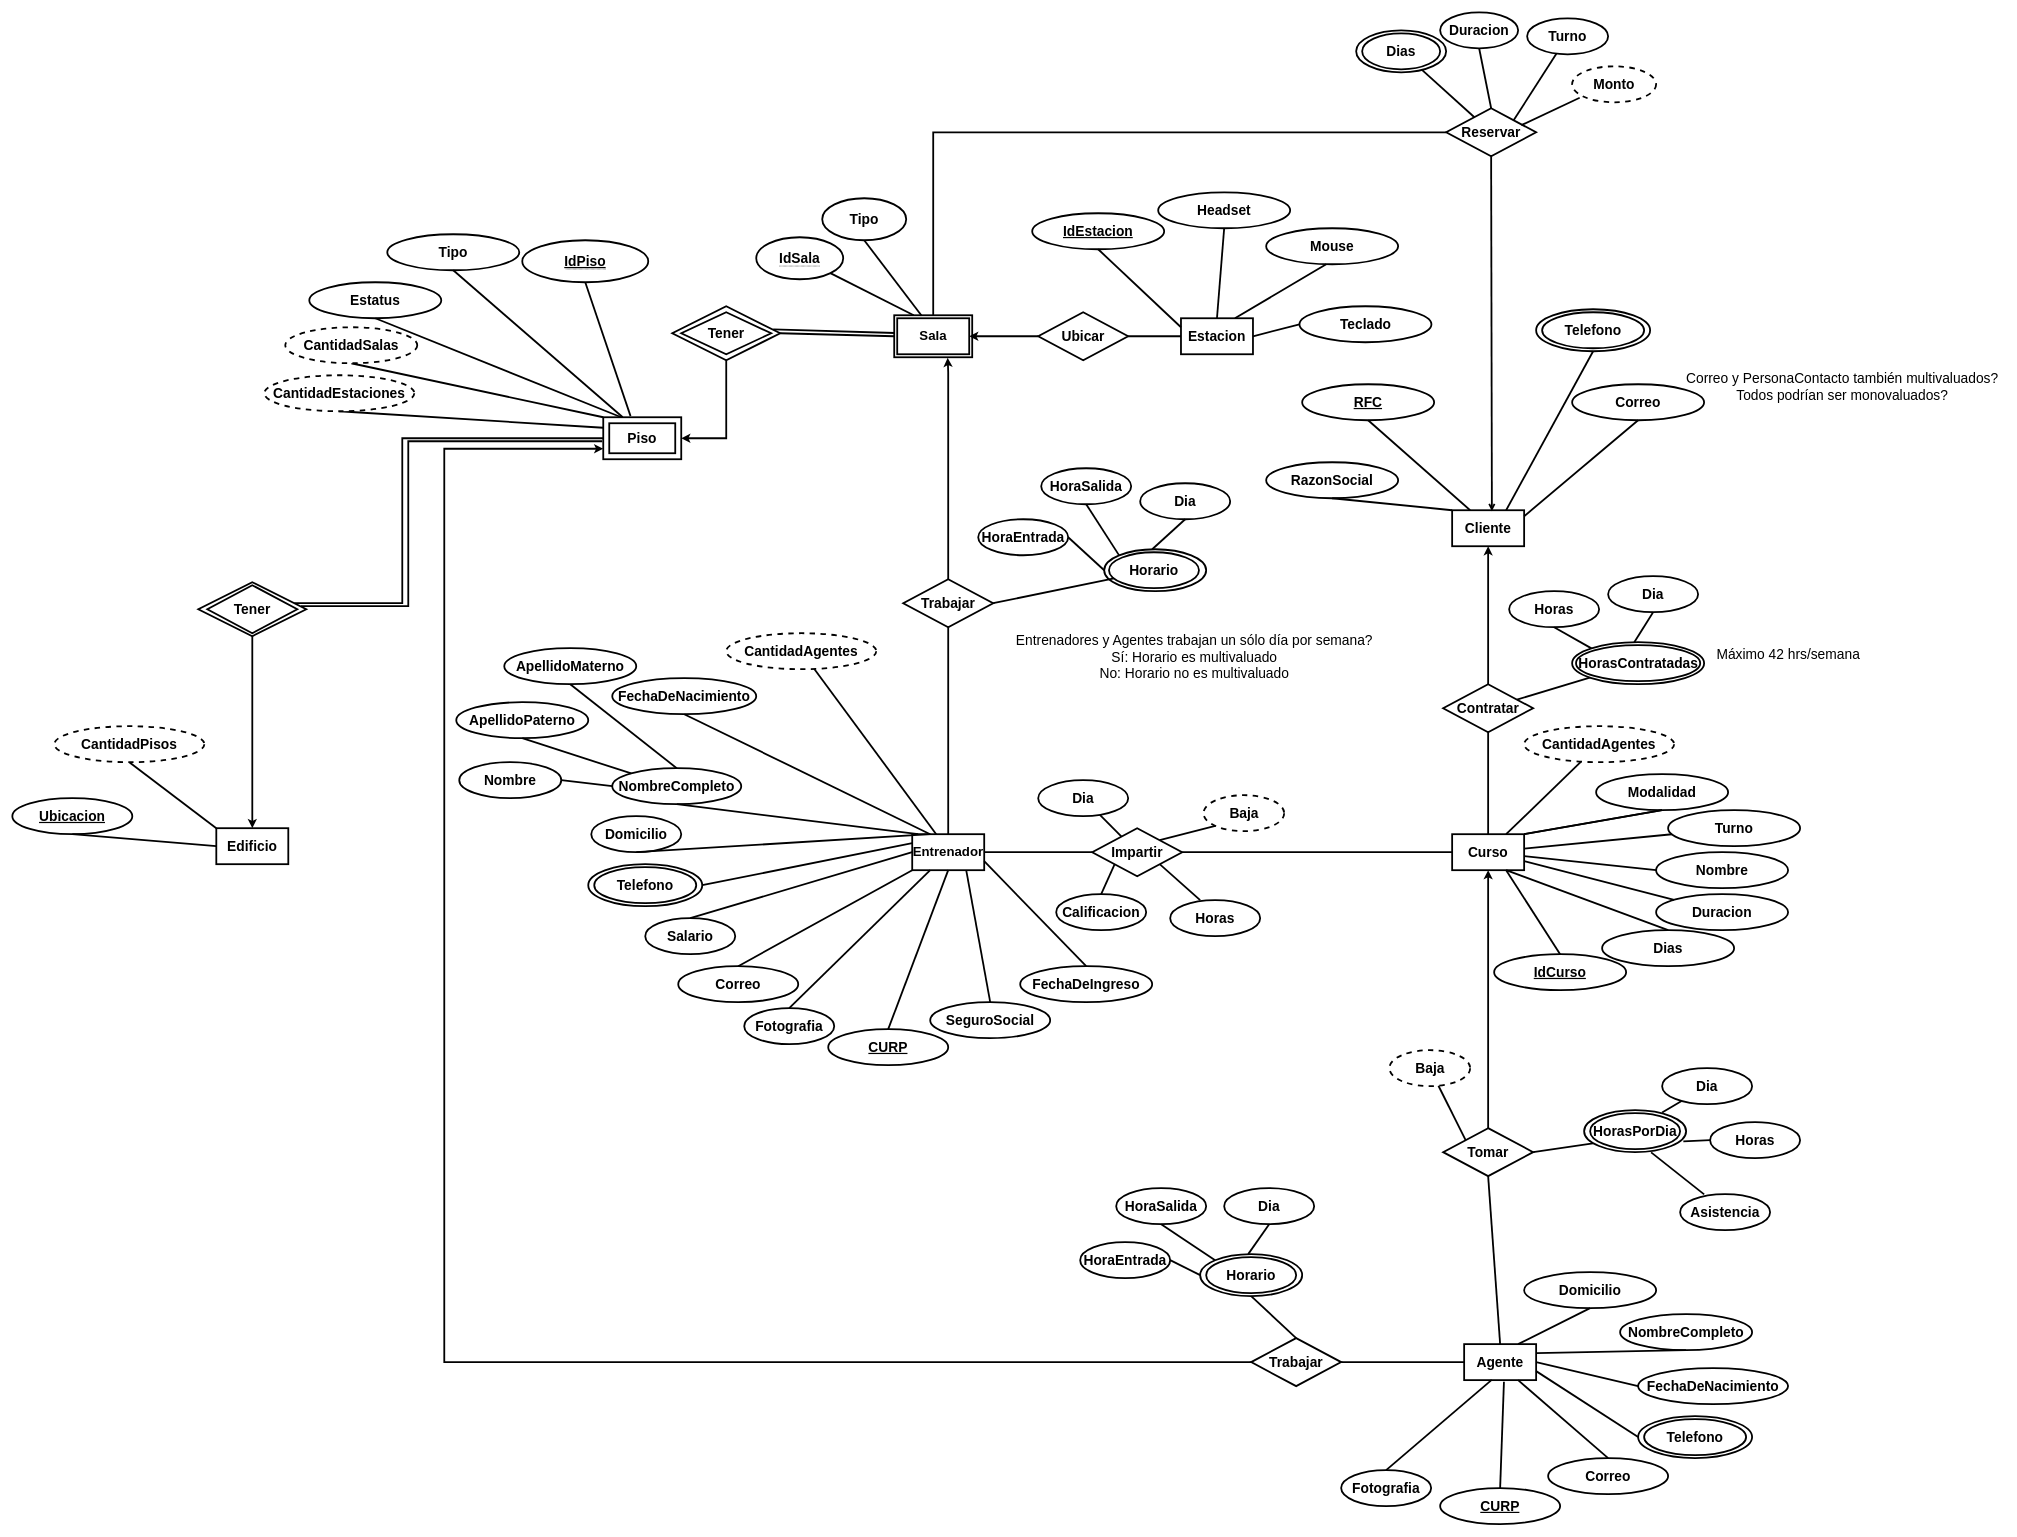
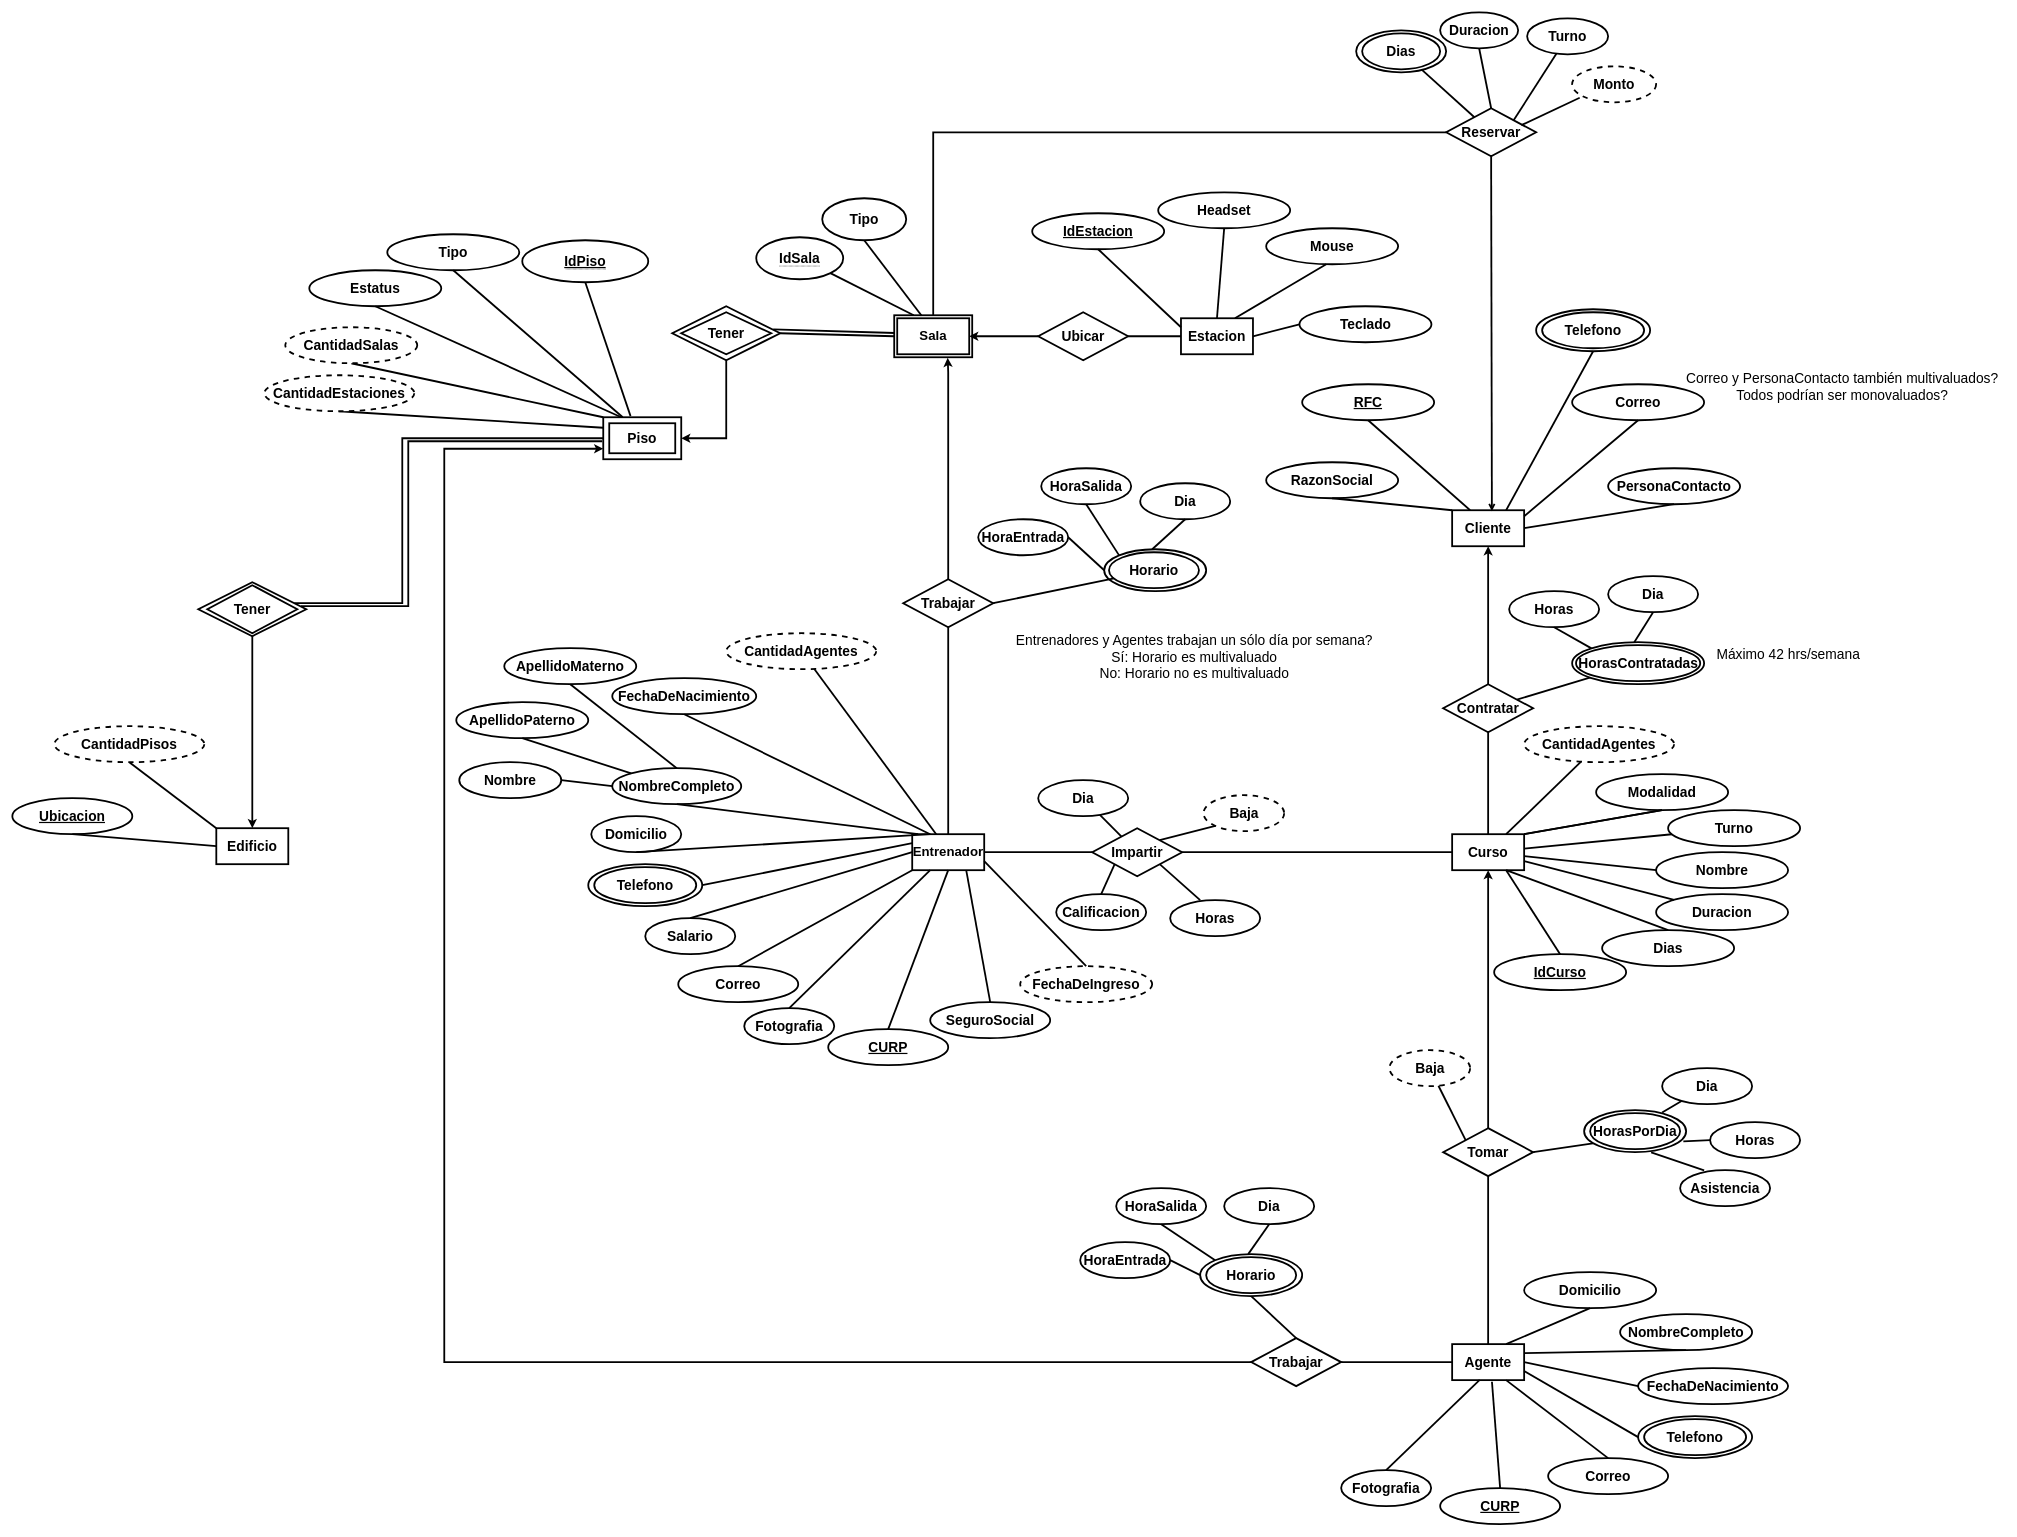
node "Estatus": moved (375, 300) -> (375, 288)
node "PersonaContacto": added
edge "PersonaContacto" -- "Cliente": added
node "FechaDeIngreso": style solid -> dashed
node "Asistencia": moved (1725, 1212) -> (1725, 1188)
node "Agente": moved (1500, 1362) -> (1488, 1362)
